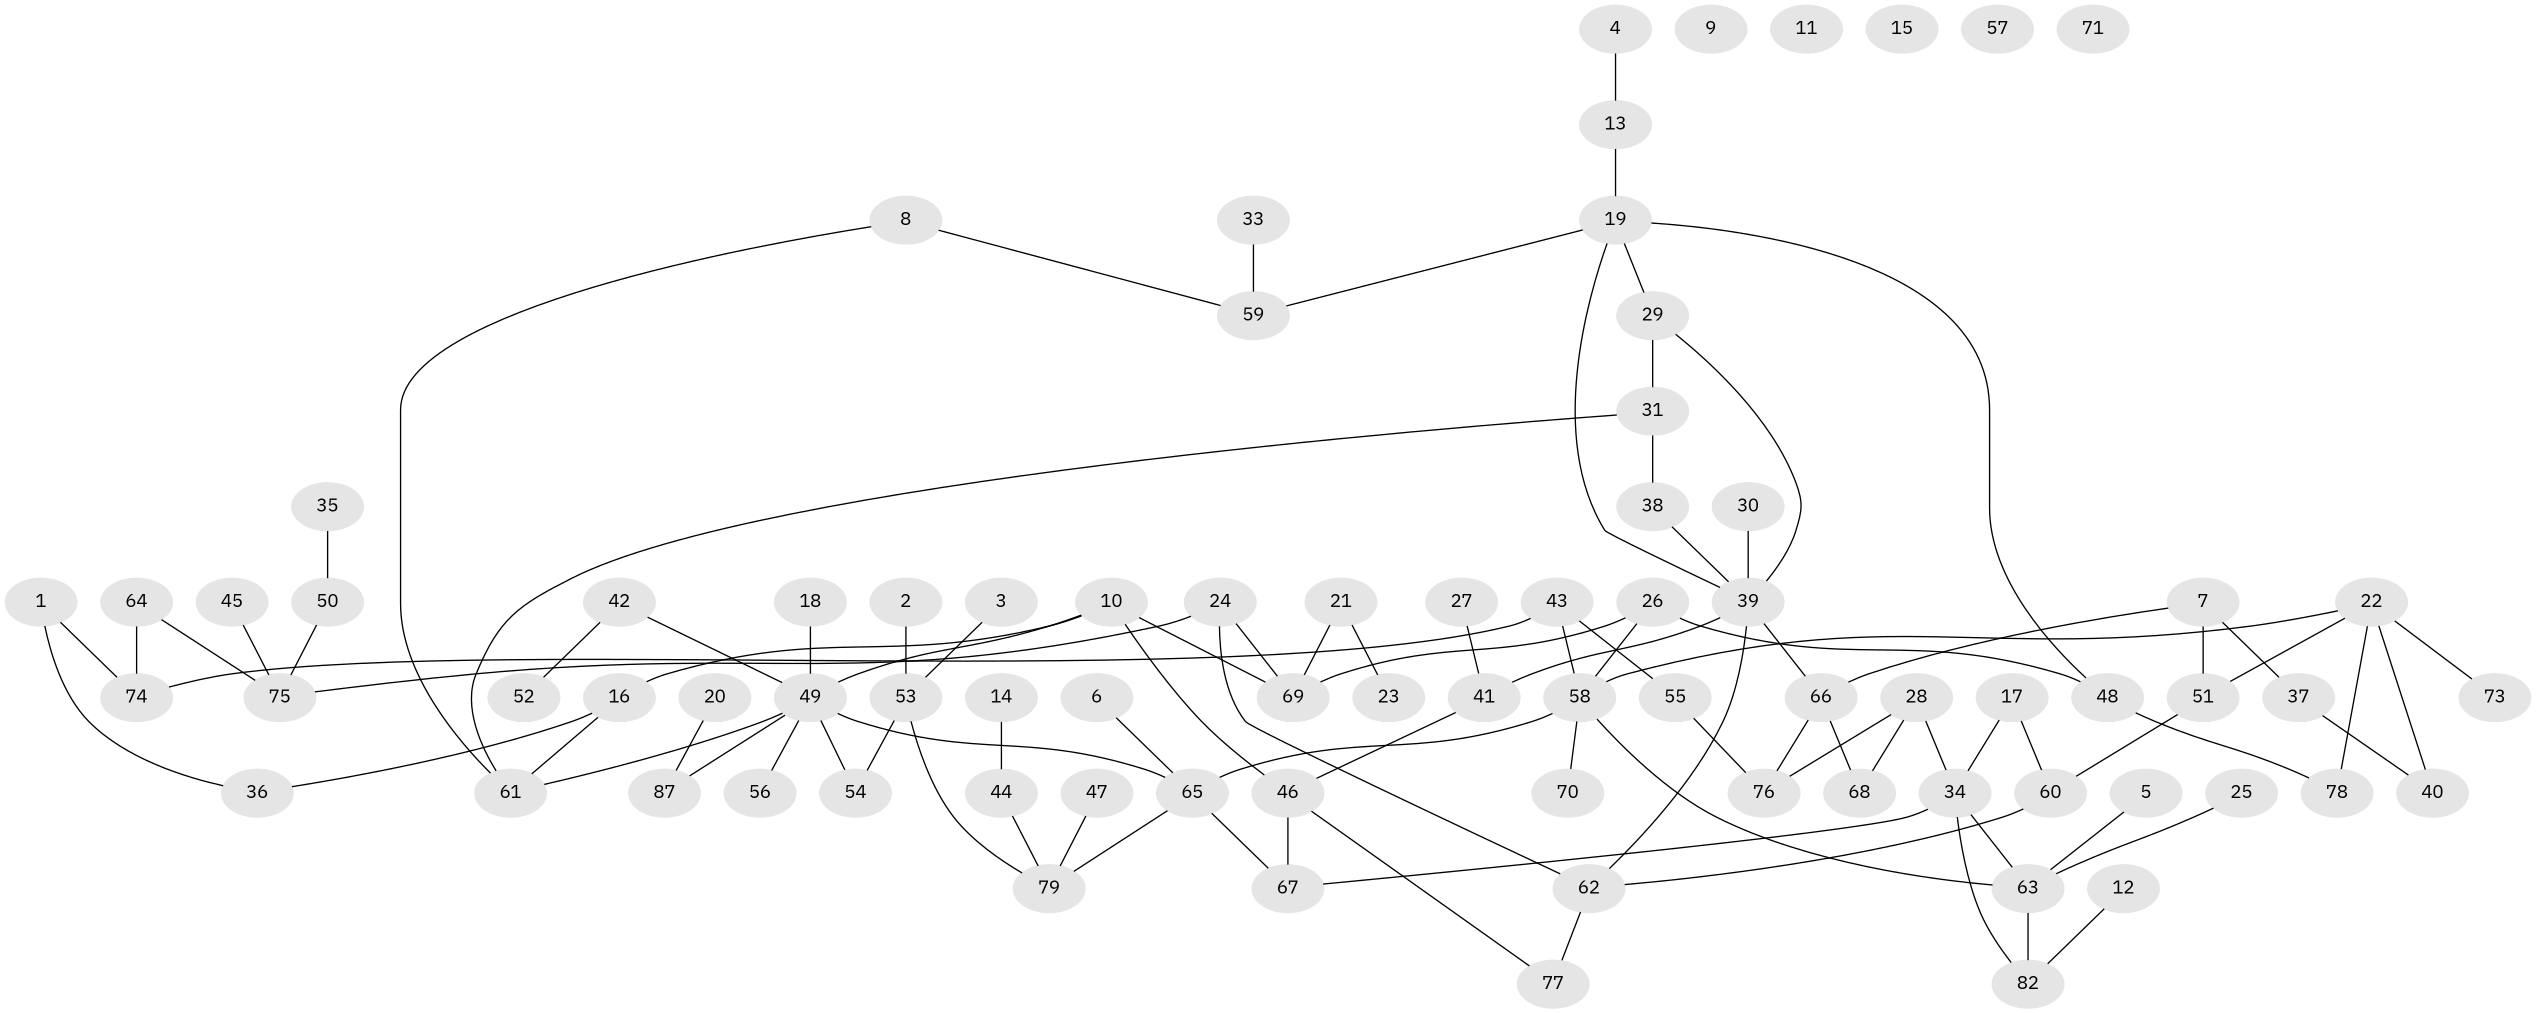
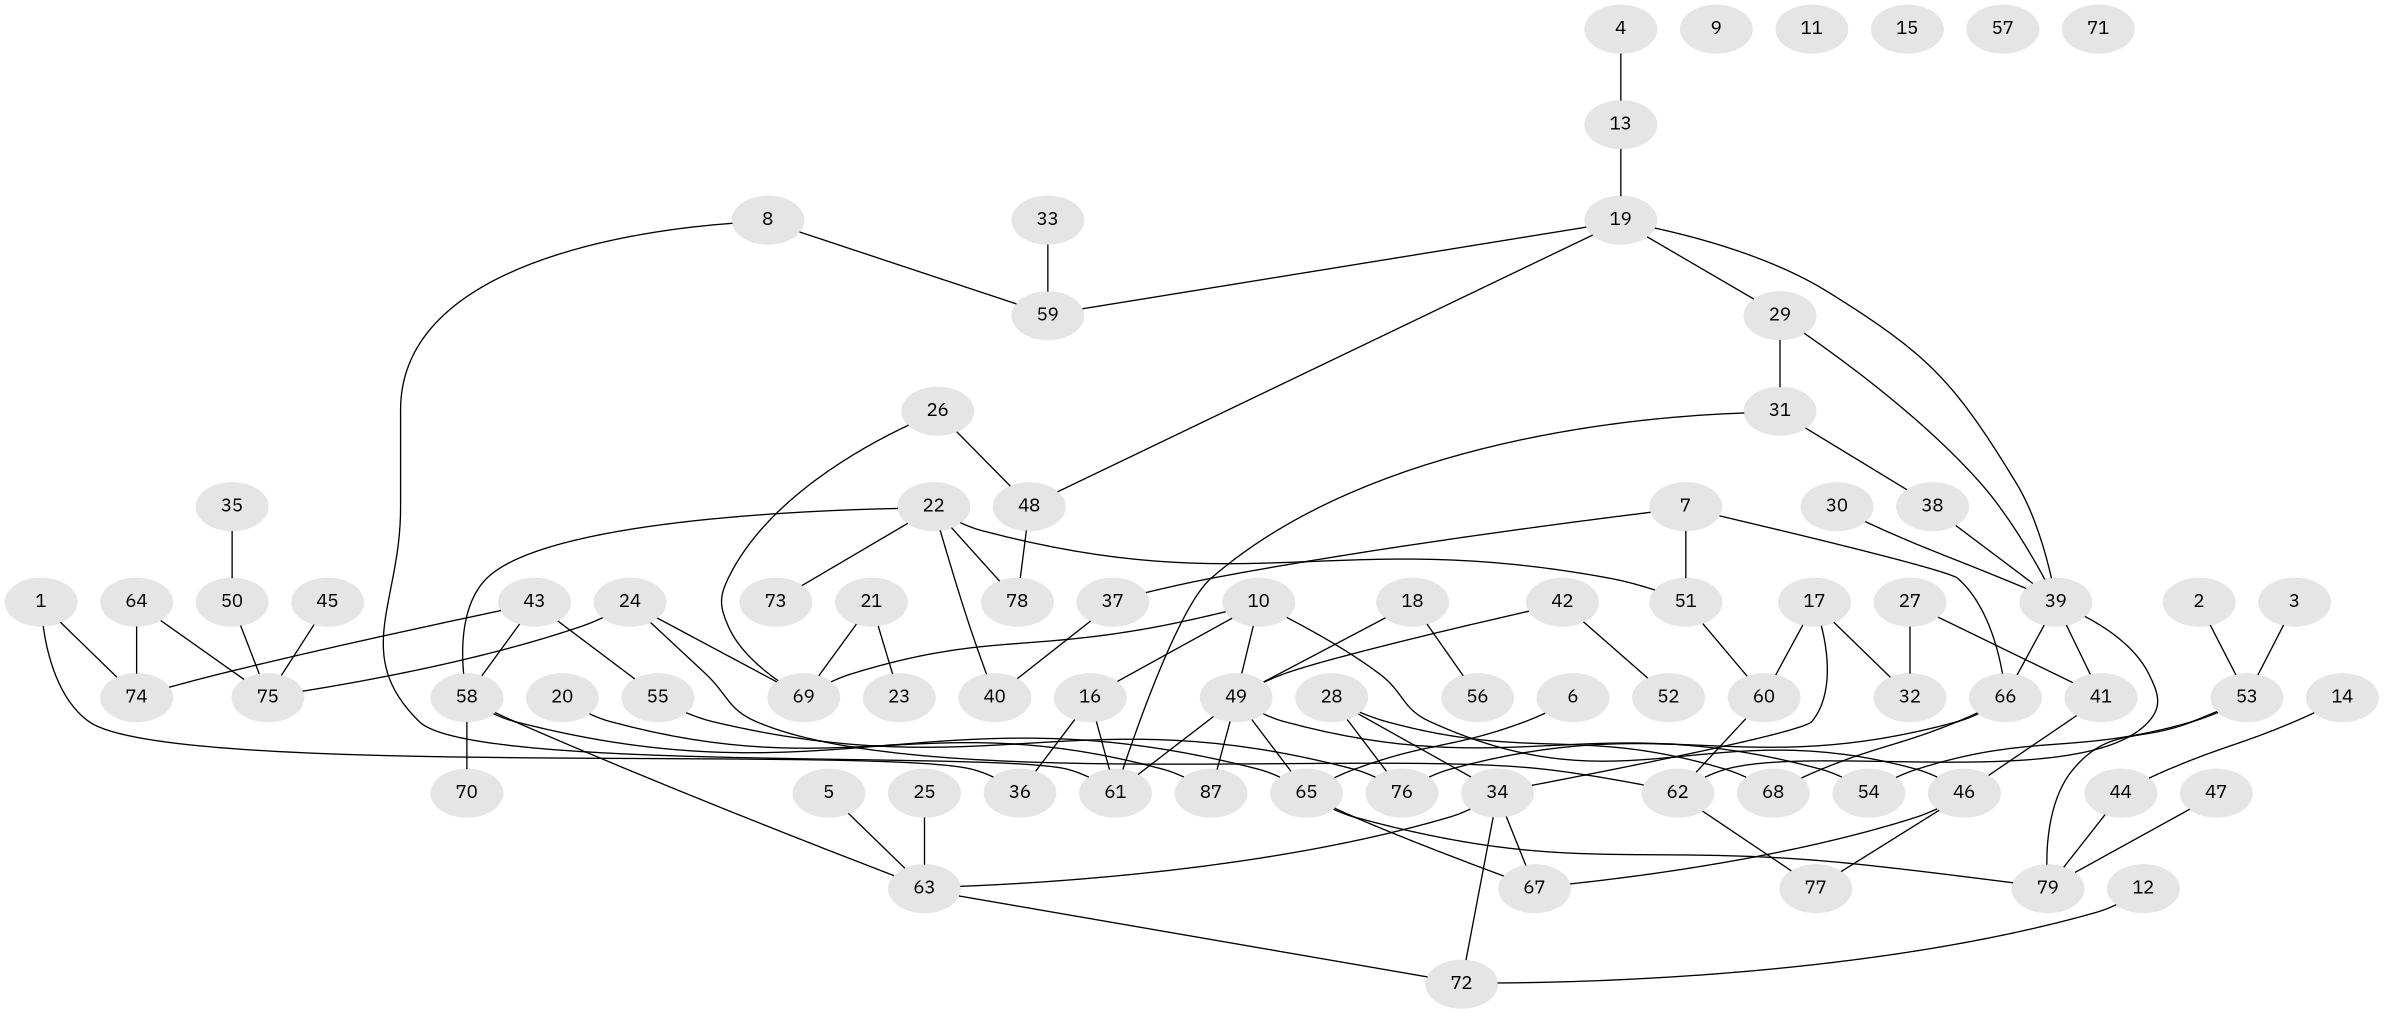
edge "26" -- "58": removed
node "32": added
edge "49" -- "56": now "18" -- "56"
node "82": label "82" -> "72"
